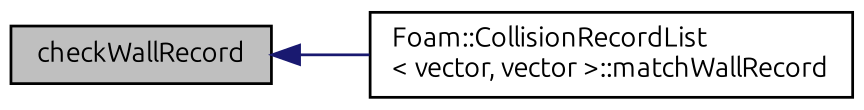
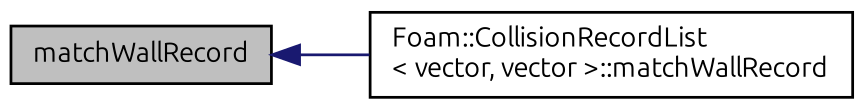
node "checkWallRecord": label "checkWallRecord" -> "matchWallRecord"
